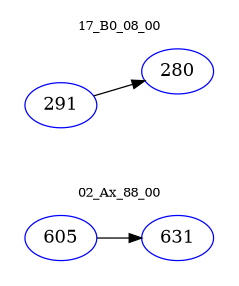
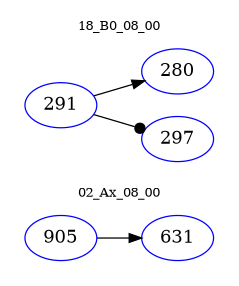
cluster "17_B0_08_00": label "17_B0_08_00" -> "18_B0_08_00"
node "297": added
cluster "02_Ax_88_00": label "02_Ax_88_00" -> "02_Ax_08_00"
node "605": label "605" -> "905"
